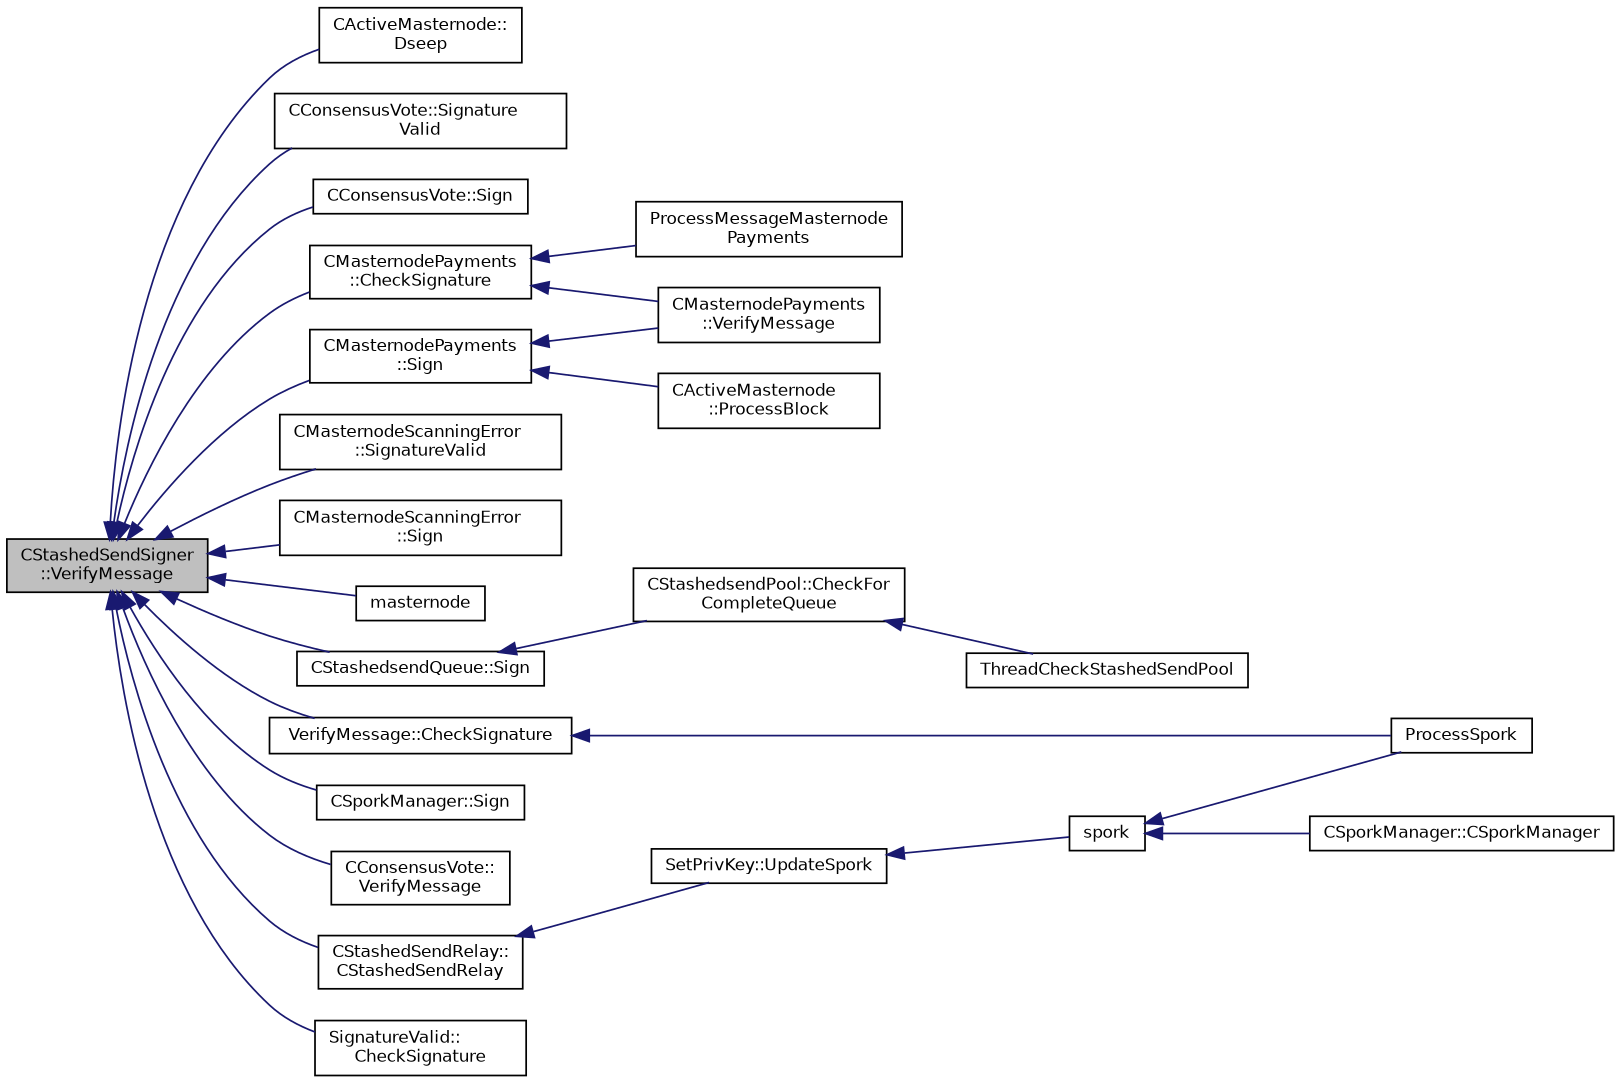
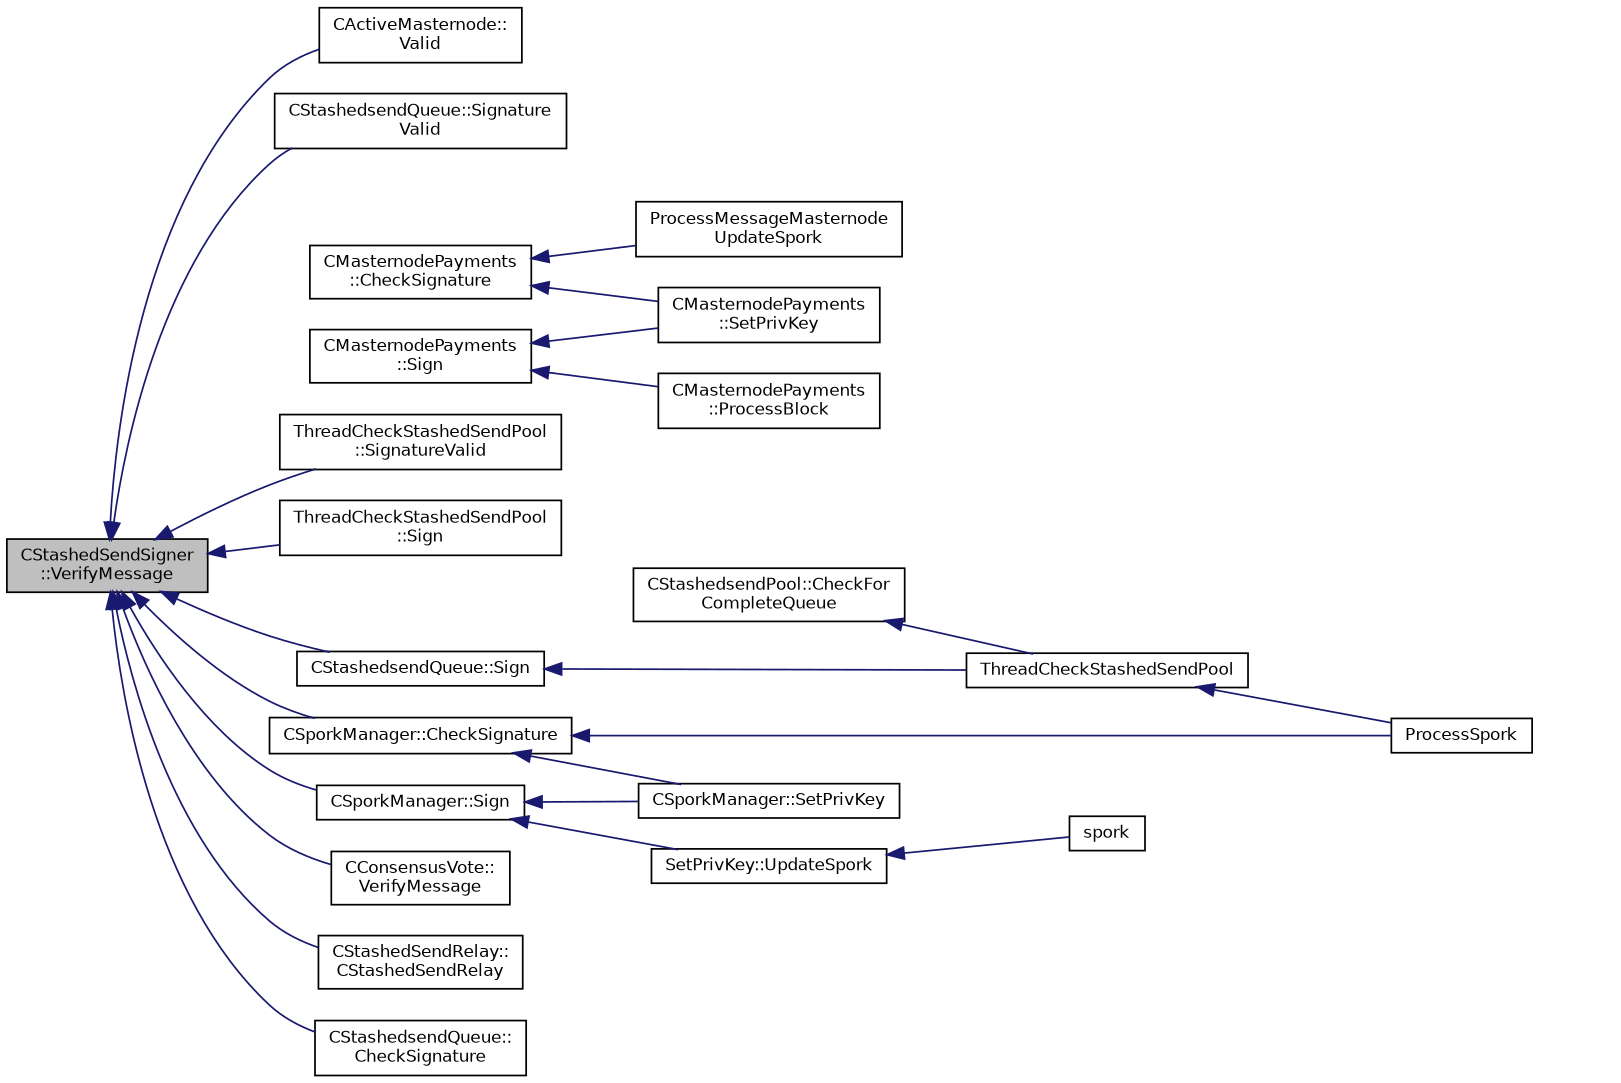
node "CActiveMasternode:: Dseep": label "CActiveMasternode:: Dseep" -> "CActiveMasternode:: Valid"
node "CConsensusVote::Signature Valid": label "CConsensusVote::Signature Valid" -> "CStashedsendQueue::Signature Valid"
node "CConsensusVote::Sign": removed
node "ProcessMessageMasternode Payments": label "ProcessMessageMasternode Payments" -> "ProcessMessageMasternode UpdateSpork"
node "CMasternodePayments ::VerifyMessage": label "CMasternodePayments ::VerifyMessage" -> "CMasternodePayments ::SetPrivKey"
edge "CMasternodePayments ::CheckSignature" -> "CStashedSendSigner ::VerifyMessage": removed
node "CActiveMasternode ::ProcessBlock": label "CActiveMasternode ::ProcessBlock" -> "CMasternodePayments ::ProcessBlock"
edge "CMasternodePayments ::Sign" -> "CStashedSendSigner ::VerifyMessage": removed
node "CMasternodeScanningError ::SignatureValid": label "CMasternodeScanningError ::SignatureValid" -> "ThreadCheckStashedSendPool ::SignatureValid"
node "CMasternodeScanningError ::Sign": label "CMasternodeScanningError ::Sign" -> "ThreadCheckStashedSendPool ::Sign"
node "masternode": removed
edge "CStashedsendPool::CheckFor CompleteQueue" -> "CStashedsendQueue::Sign": now "ThreadCheckStashedSendPool" -> "CStashedsendQueue::Sign"
node "VerifyMessage::CheckSignature": label "VerifyMessage::CheckSignature" -> "CSporkManager::CheckSignature"
edge "ProcessSpork" -> "spork": now "ProcessSpork" -> "ThreadCheckStashedSendPool"
node "CSporkManager::SetPrivKey": added
node "CSporkManager::CSporkManager": removed
edge "SetPrivKey::UpdateSpork" -> "CStashedSendRelay:: CStashedSendRelay": now "SetPrivKey::UpdateSpork" -> "CSporkManager::Sign"
node "SignatureValid:: CheckSignature": label "SignatureValid:: CheckSignature" -> "CStashedsendQueue:: CheckSignature"
